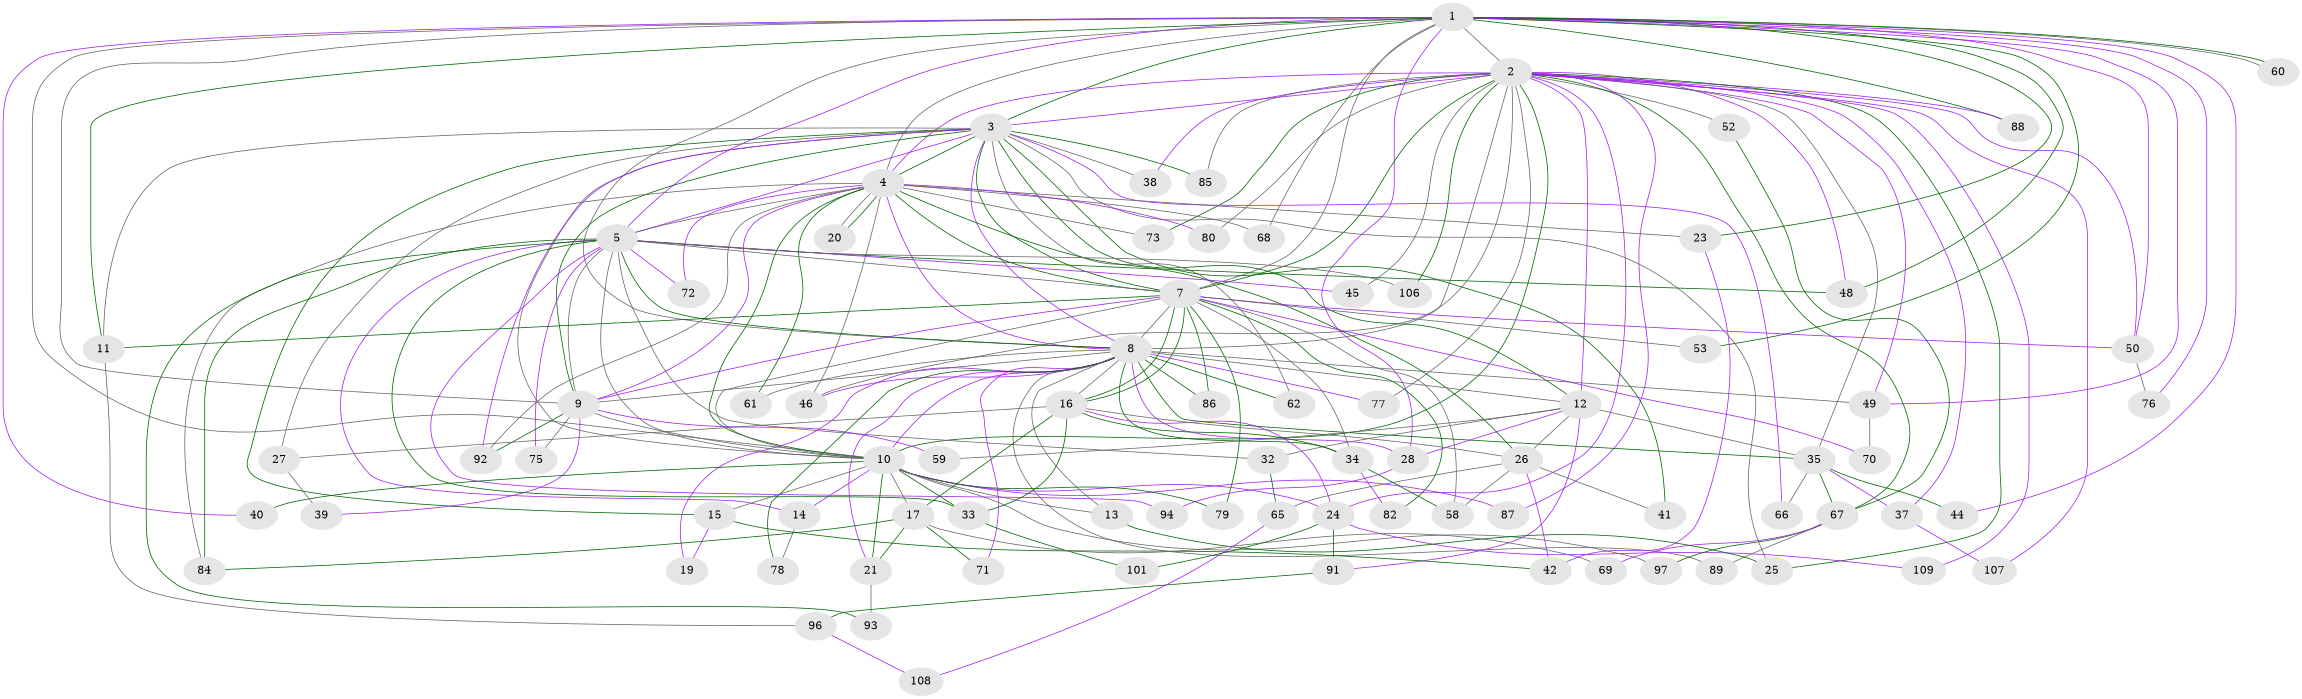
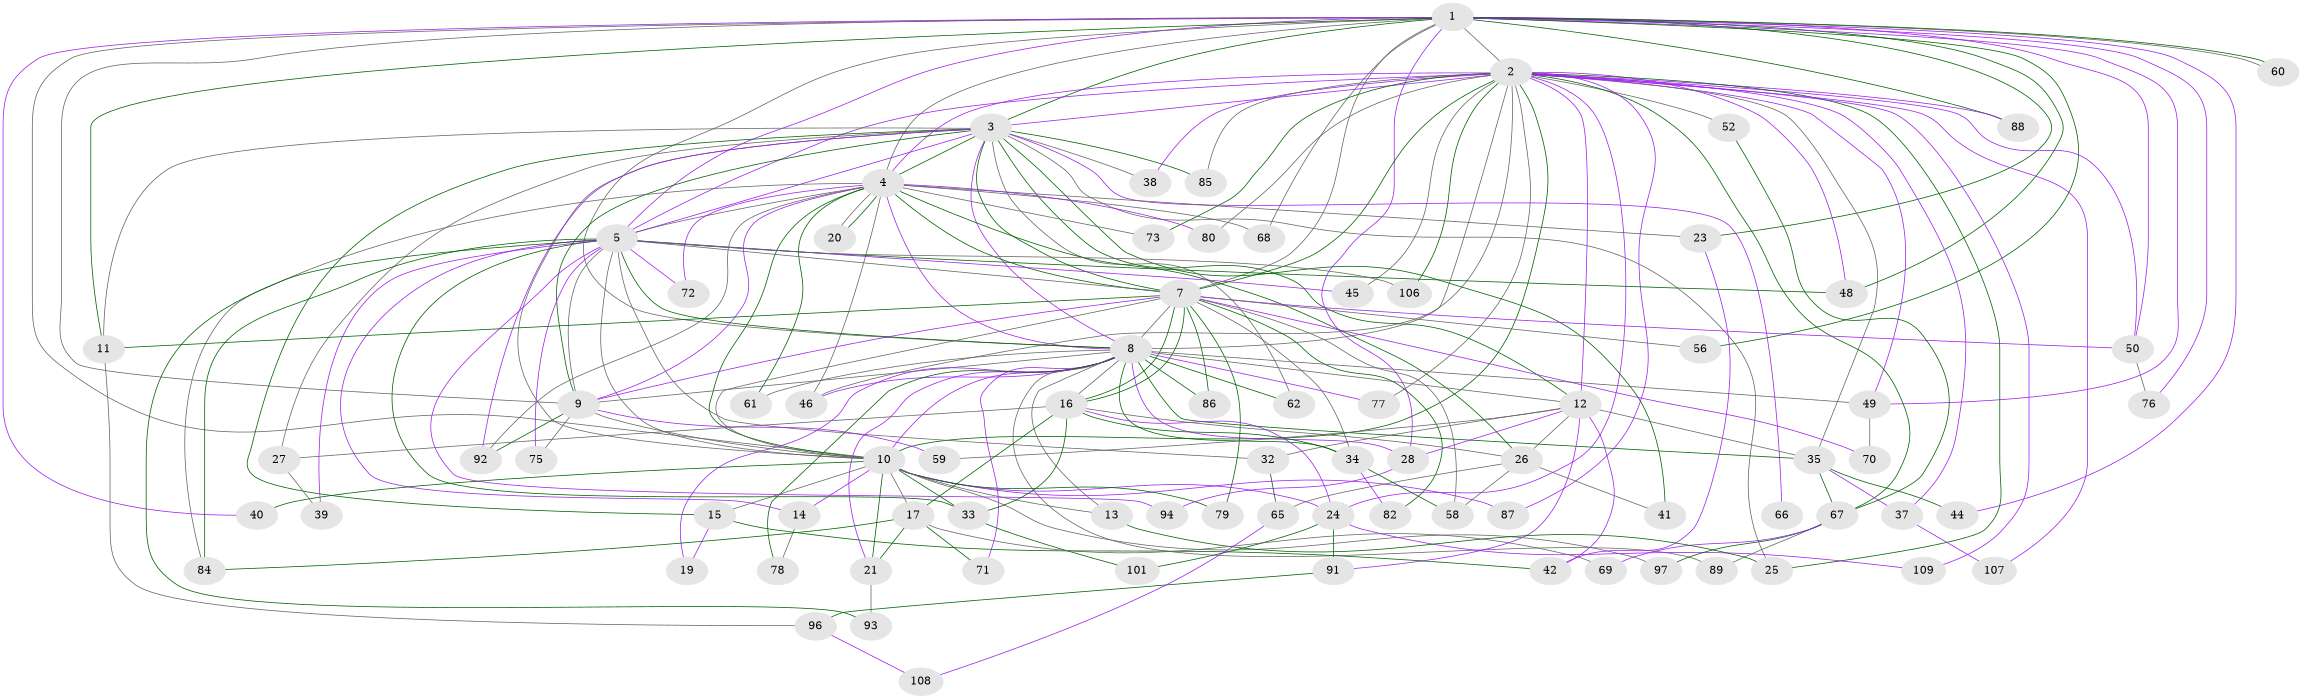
edge "2" -- "5": added
node "53": label "53" -> "56"
edge "35" -- "66": removed
edge "9" -- "39": now "5" -- "39"
edge "26" -- "42": now "12" -- "42"
